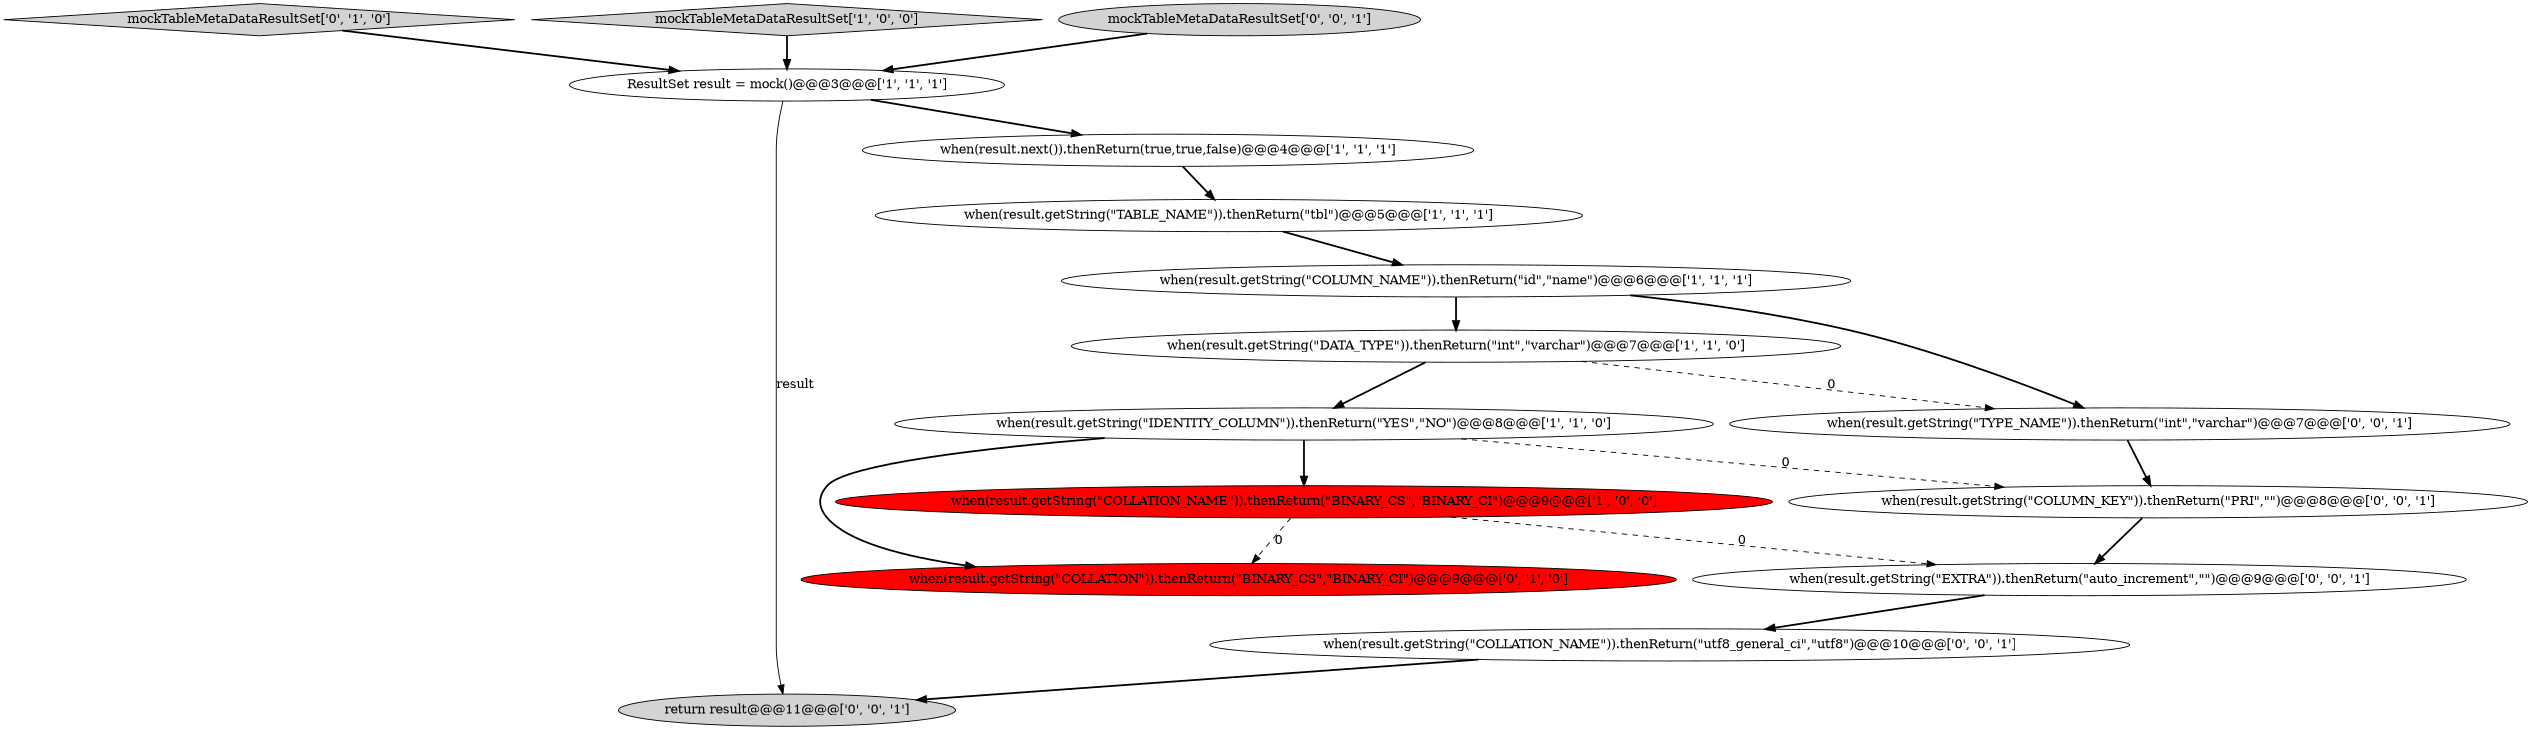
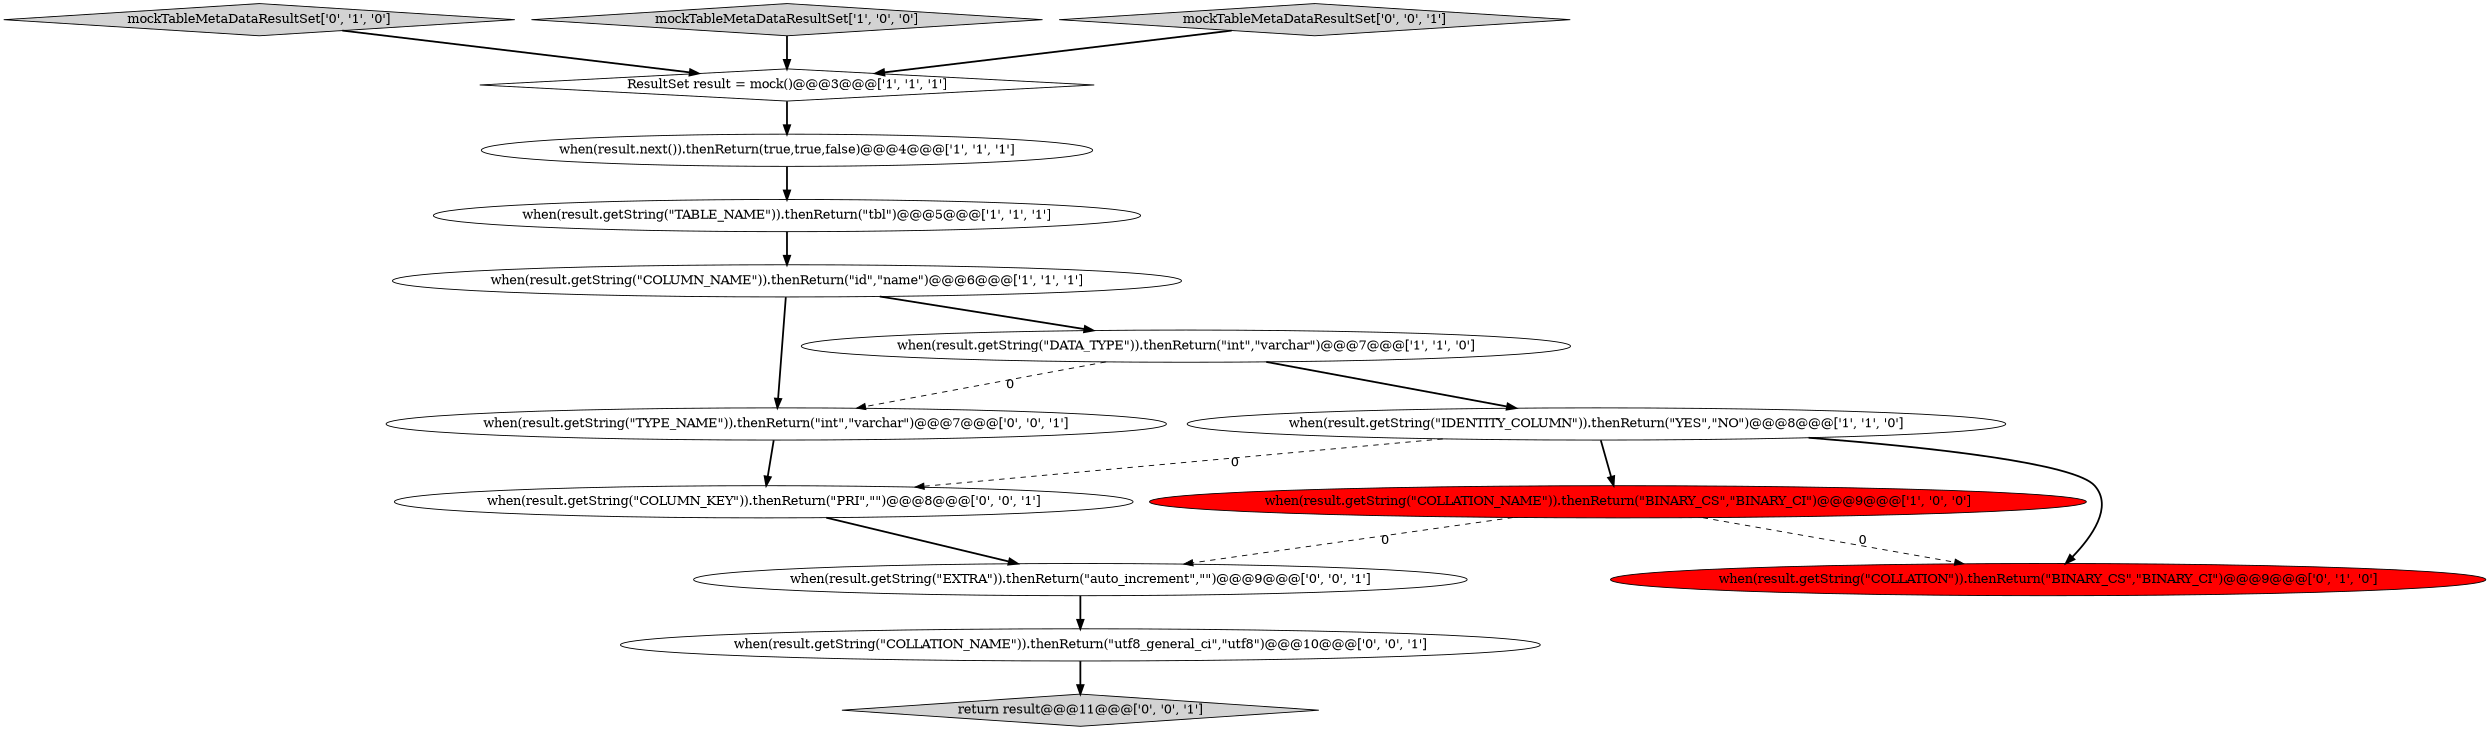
node "mockTableMetaDataResultSet['0', '0', '1']": shape ellipse -> diamond
node "ResultSet result = mock()@@@3@@@['1', '1', '1']": shape ellipse -> diamond
edge "ResultSet result = mock()@@@3@@@['1', '1', '1']" -> "return result@@@11@@@['0', '0', '1']": removed, label "result"
node "return result@@@11@@@['0', '0', '1']": shape ellipse -> diamond
